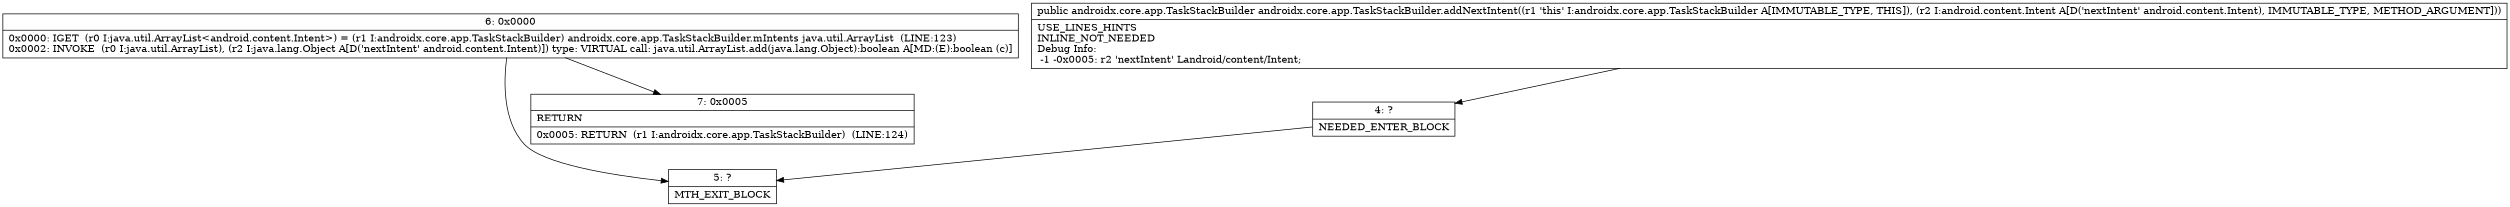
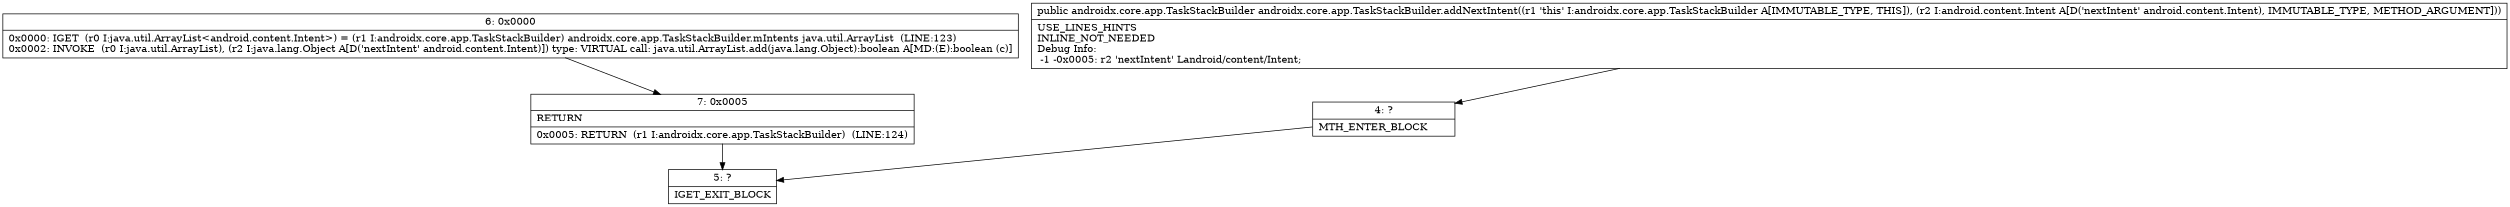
node "4: ?": text "NEEDED_ENTER_BLOCK" -> "MTH_ENTER_BLOCK"
edge "6: 0x0000" -> "5: ?": now "7: 0x0005" -> "5: ?"
node "5: ?": text "MTH_EXIT_BLOCK" -> "IGET_EXIT_BLOCK"
